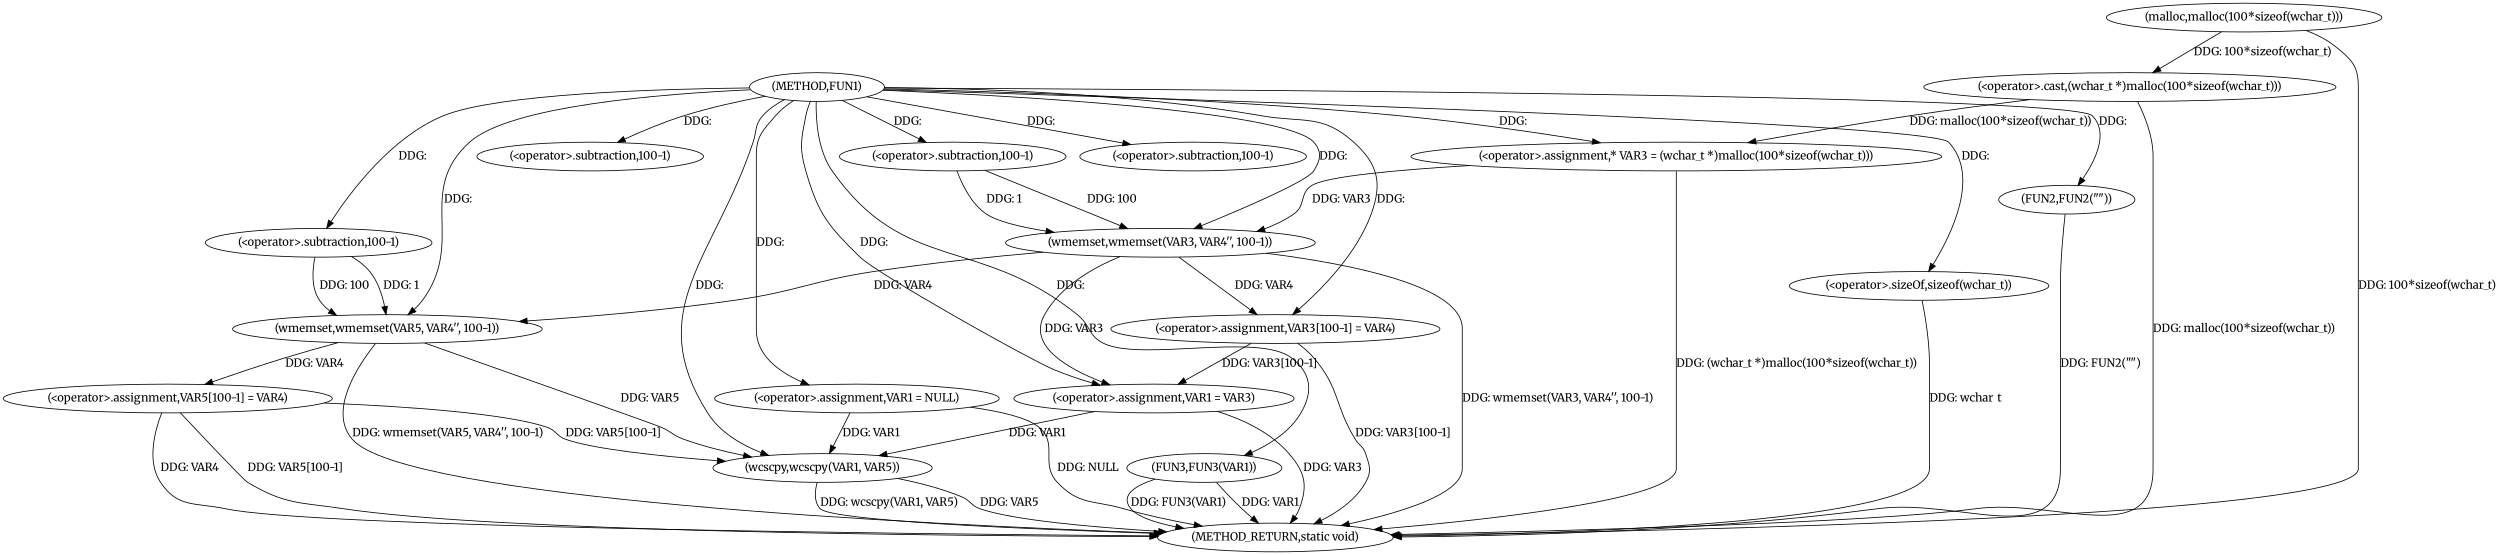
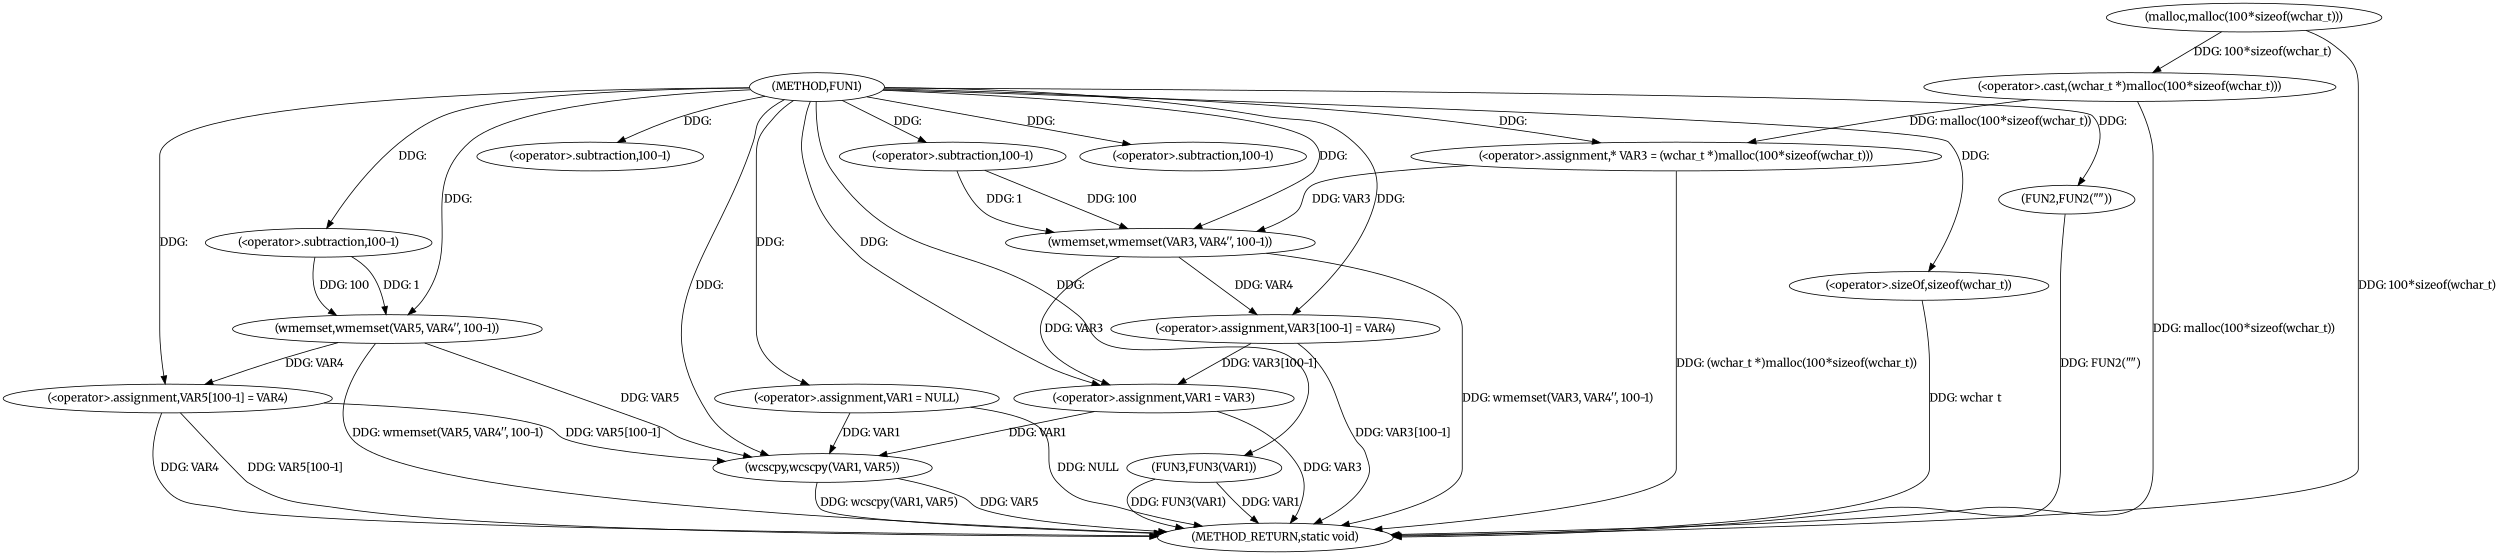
edge "(METHOD,FUN1)" -> "(<operator>.assignment,VAR5[100-1] = VAR4)": added, label "DDG:"
edge "(wmemset,wmemset(VAR3, VAR4'', 100-1))" -> "(wmemset,wmemset(VAR5, VAR4'', 100-1))": removed, label "DDG: VAR4"
